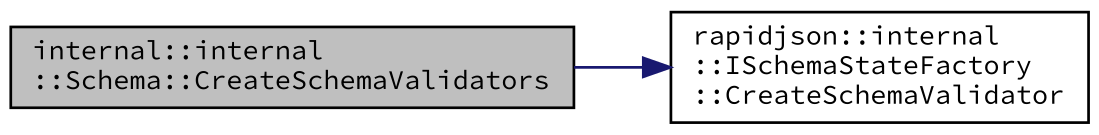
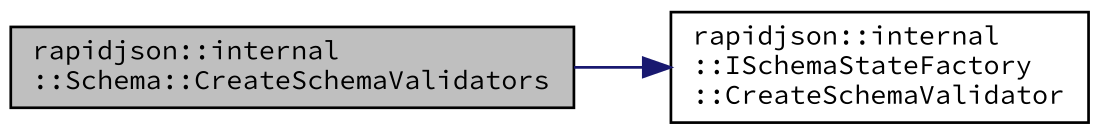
node "internal::internal ::Schema::CreateSchemaValidators": label "internal::internal ::Schema::CreateSchemaValidators" -> "rapidjson::internal ::Schema::CreateSchemaValidators"
